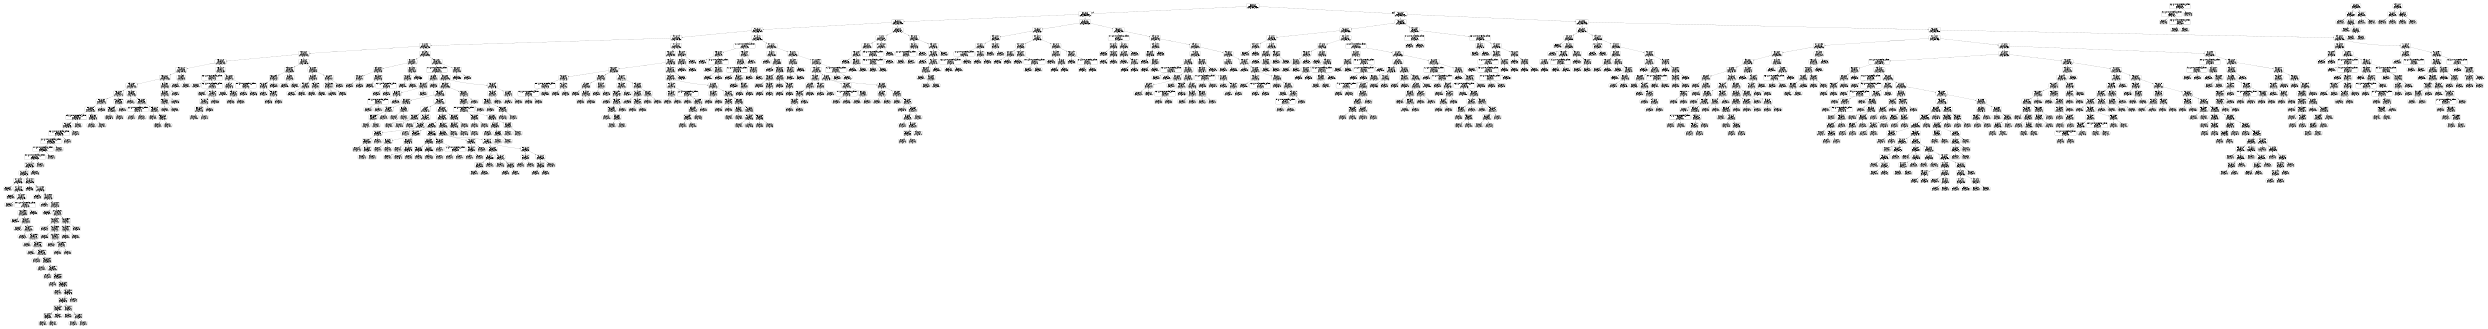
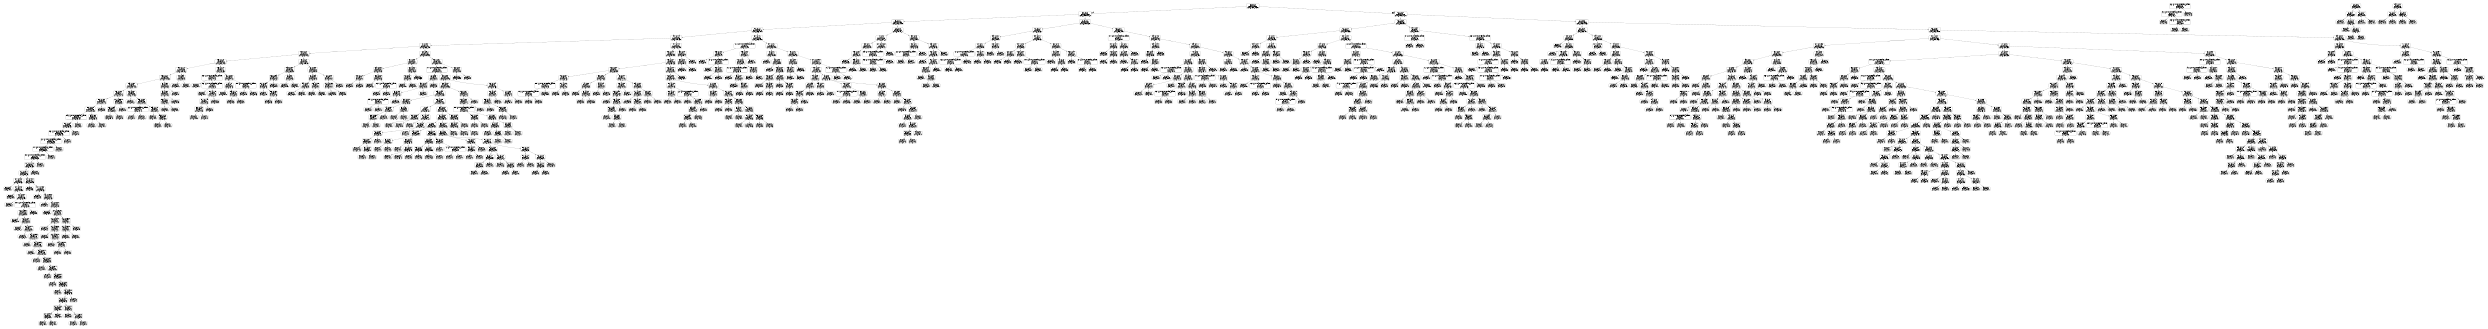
node "3 <= -0.7 gini = 0.4 samples = 4 value = [3, 1]": label "3 <= -0.7 gini = 0.4 samples = 4 value = [3, 1]" -> "3 <= -0.7 gini = 0.4 rain = 4 value = [3, 1]"
